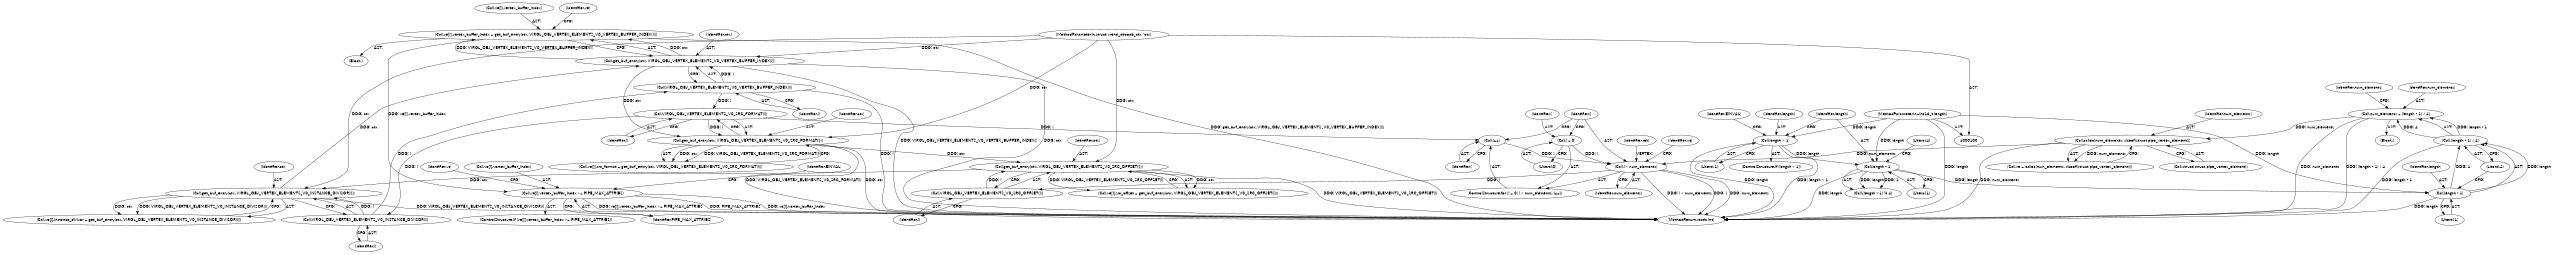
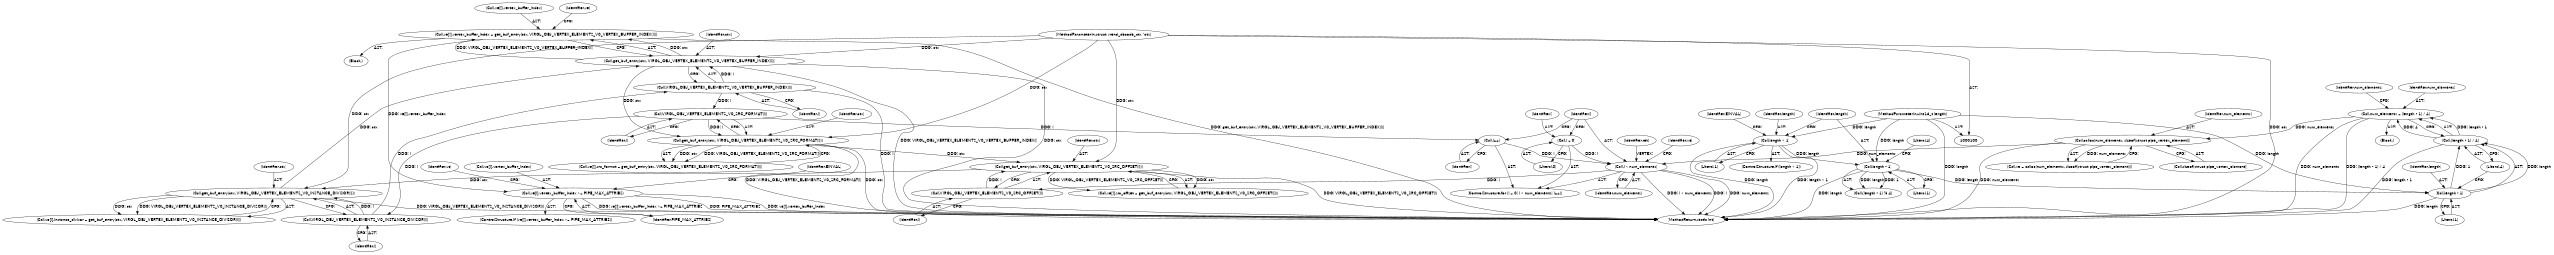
edge "(MethodParameterIn,struct vrend_decode_ctx *ctx)" -> "(MethodReturn,static int)": added, label "DDG: ctx"
edge "(Call,num_elements = (length - 1) / 4)" -> "(Call,(length - 1) / 4)": added, label "CFG:"
node "(Call,struct(struct pipe_vertex_element))": label "(Call,struct(struct pipe_vertex_element))" -> "(Call,sizeof(struct pipe_vertex_element))"
edge "(ControlStructure,for (i = 0; i < num_elements; i++))" -> "(Call,i++)": reversed
